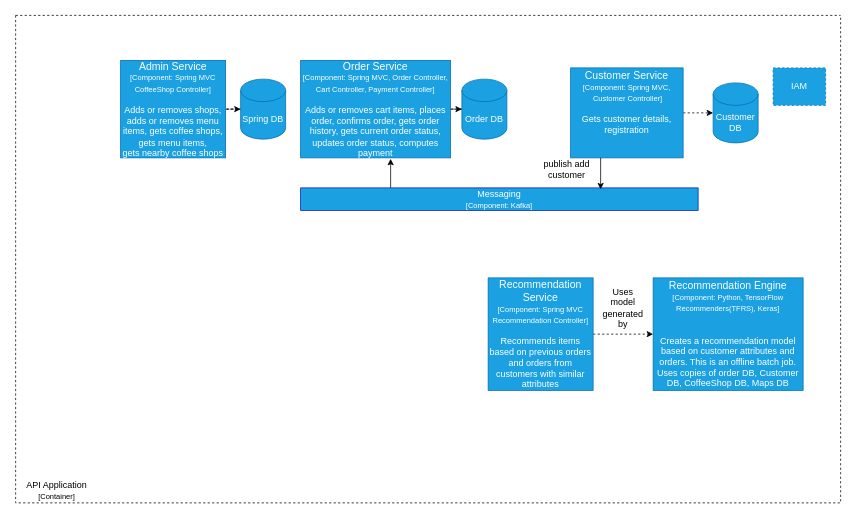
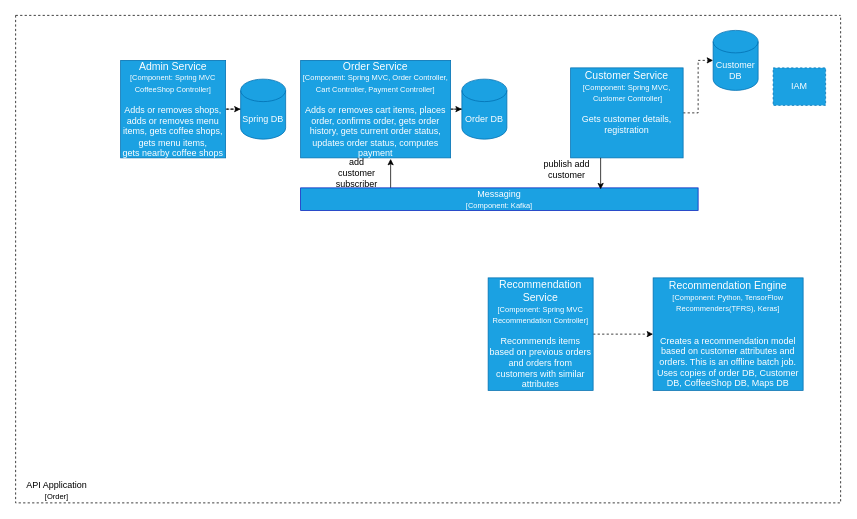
node "Customer DB": moved (735, 113) -> (735, 60)
node "add customer subscriber": added
node "Uses model generated by": removed
node "API Application [Container]": label "API Application [Container]" -> "API Application [Order]"
